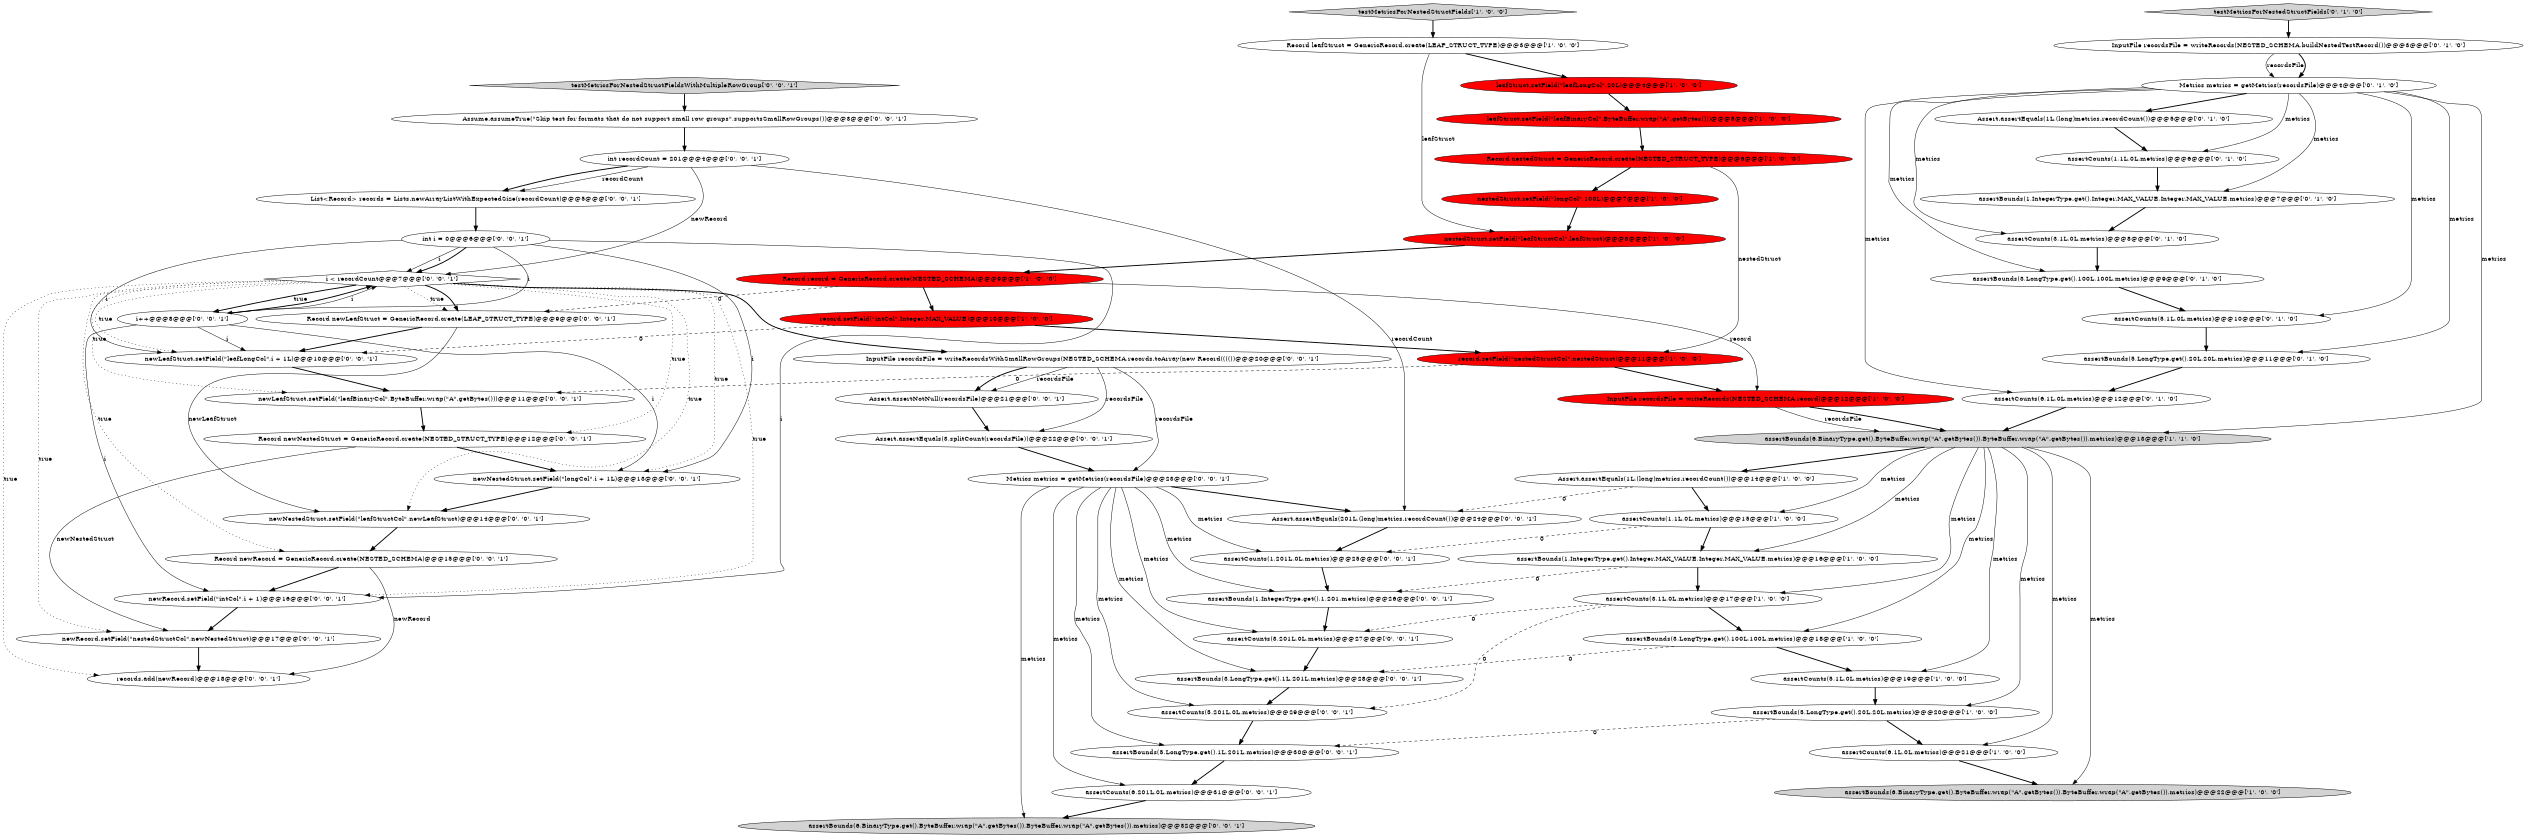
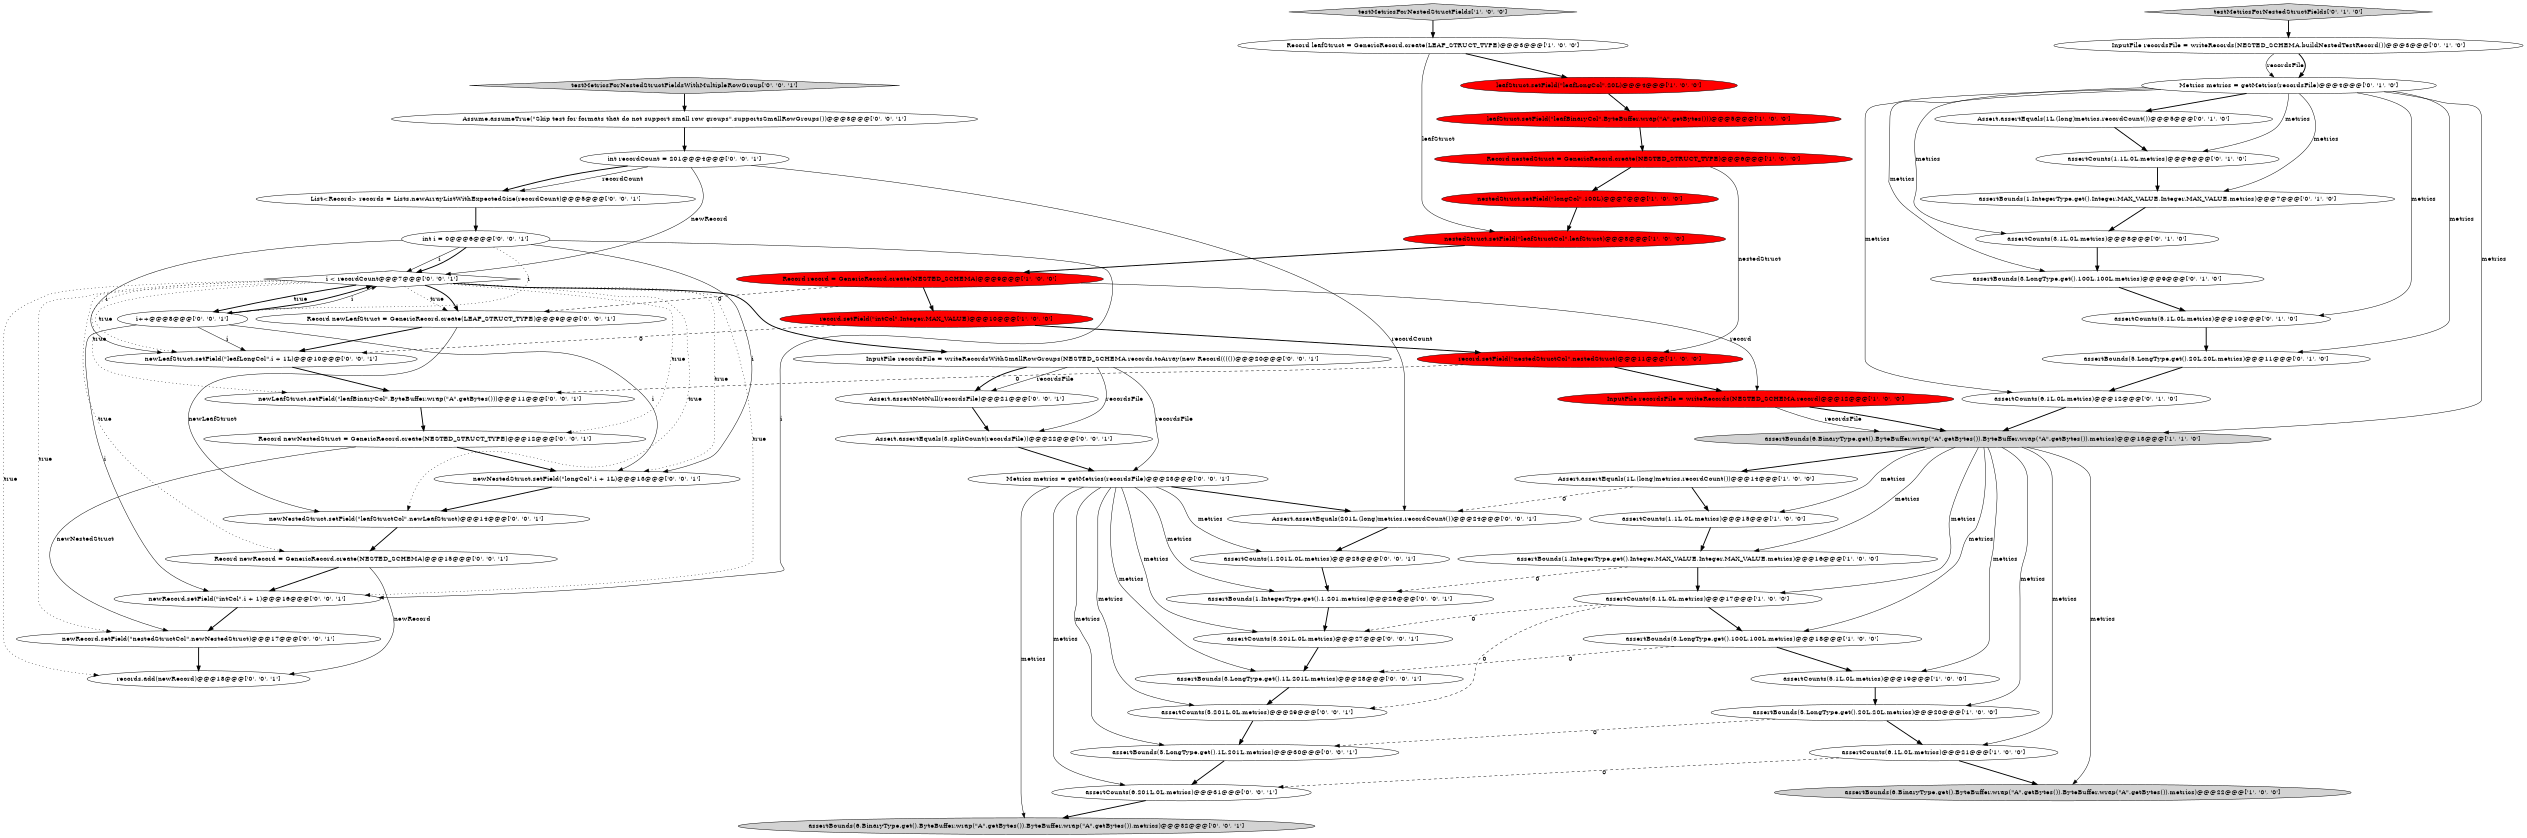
edge "int i = 0@@@6@@@['0', '0', '1']" -> "i++@@@8@@@['0', '0', '1']": style solid -> dotted
edge "assertCounts(1,1L,0L,metrics)@@@15@@@['1', '0', '0']" -> "assertCounts(1,201L,0L,metrics)@@@25@@@['0', '0', '1']": removed, label "0"
edge "assertCounts(6,1L,0L,metrics)@@@21@@@['1', '0', '0']" -> "assertCounts(6,201L,0L,metrics)@@@31@@@['0', '0', '1']": added, label "0"
